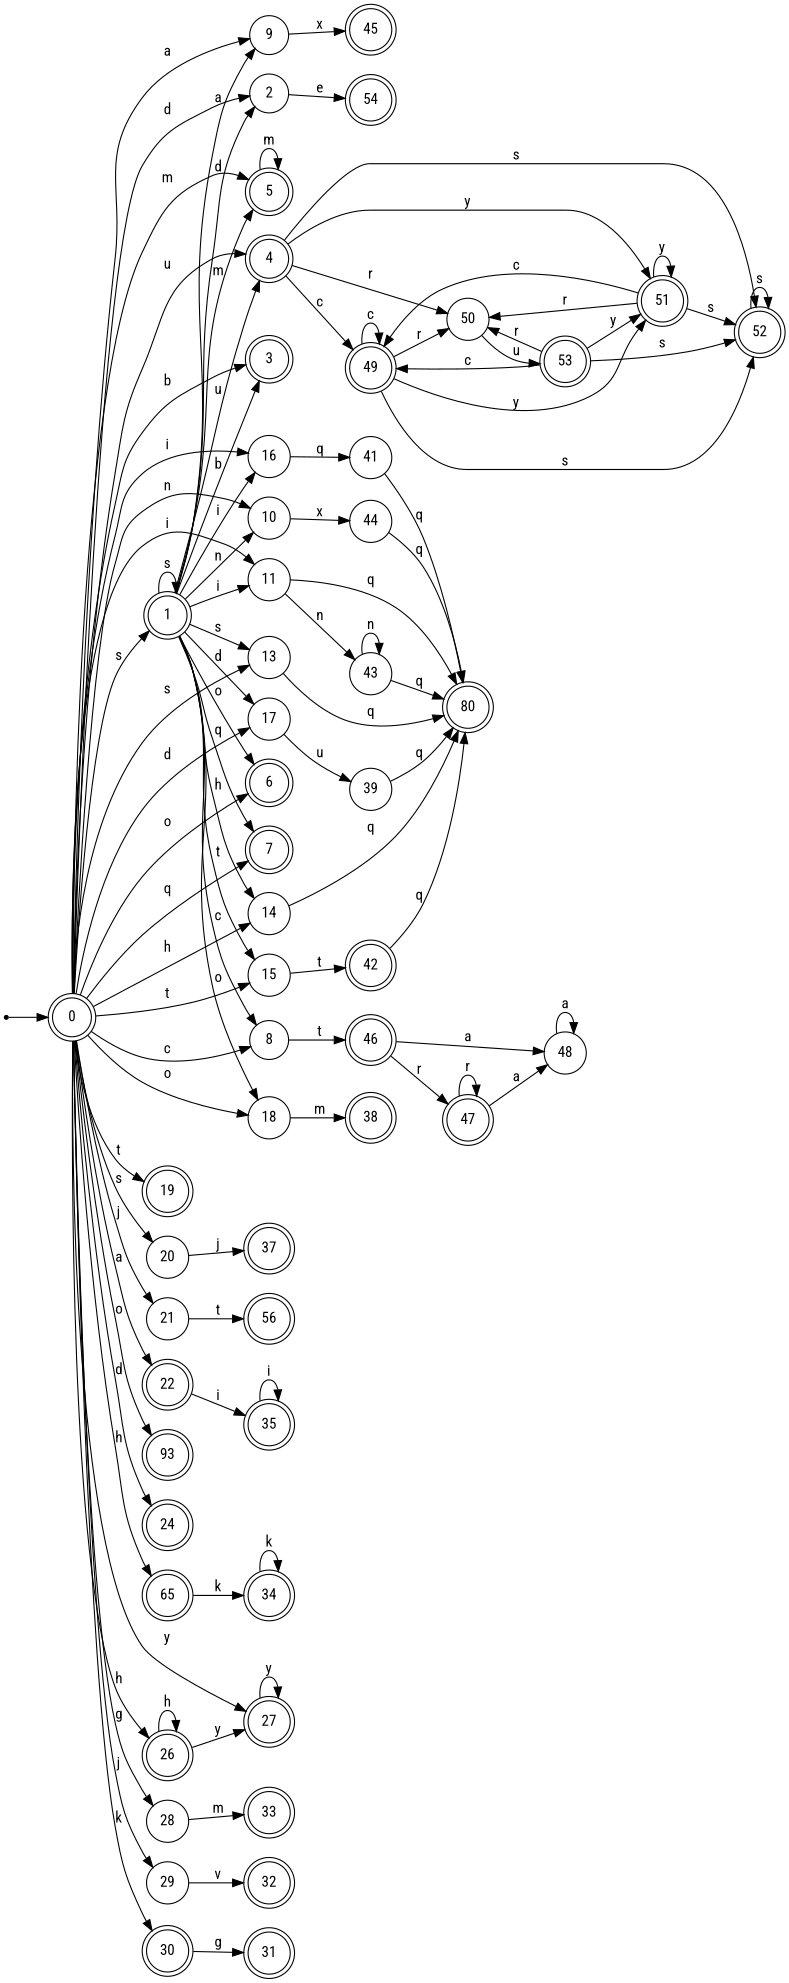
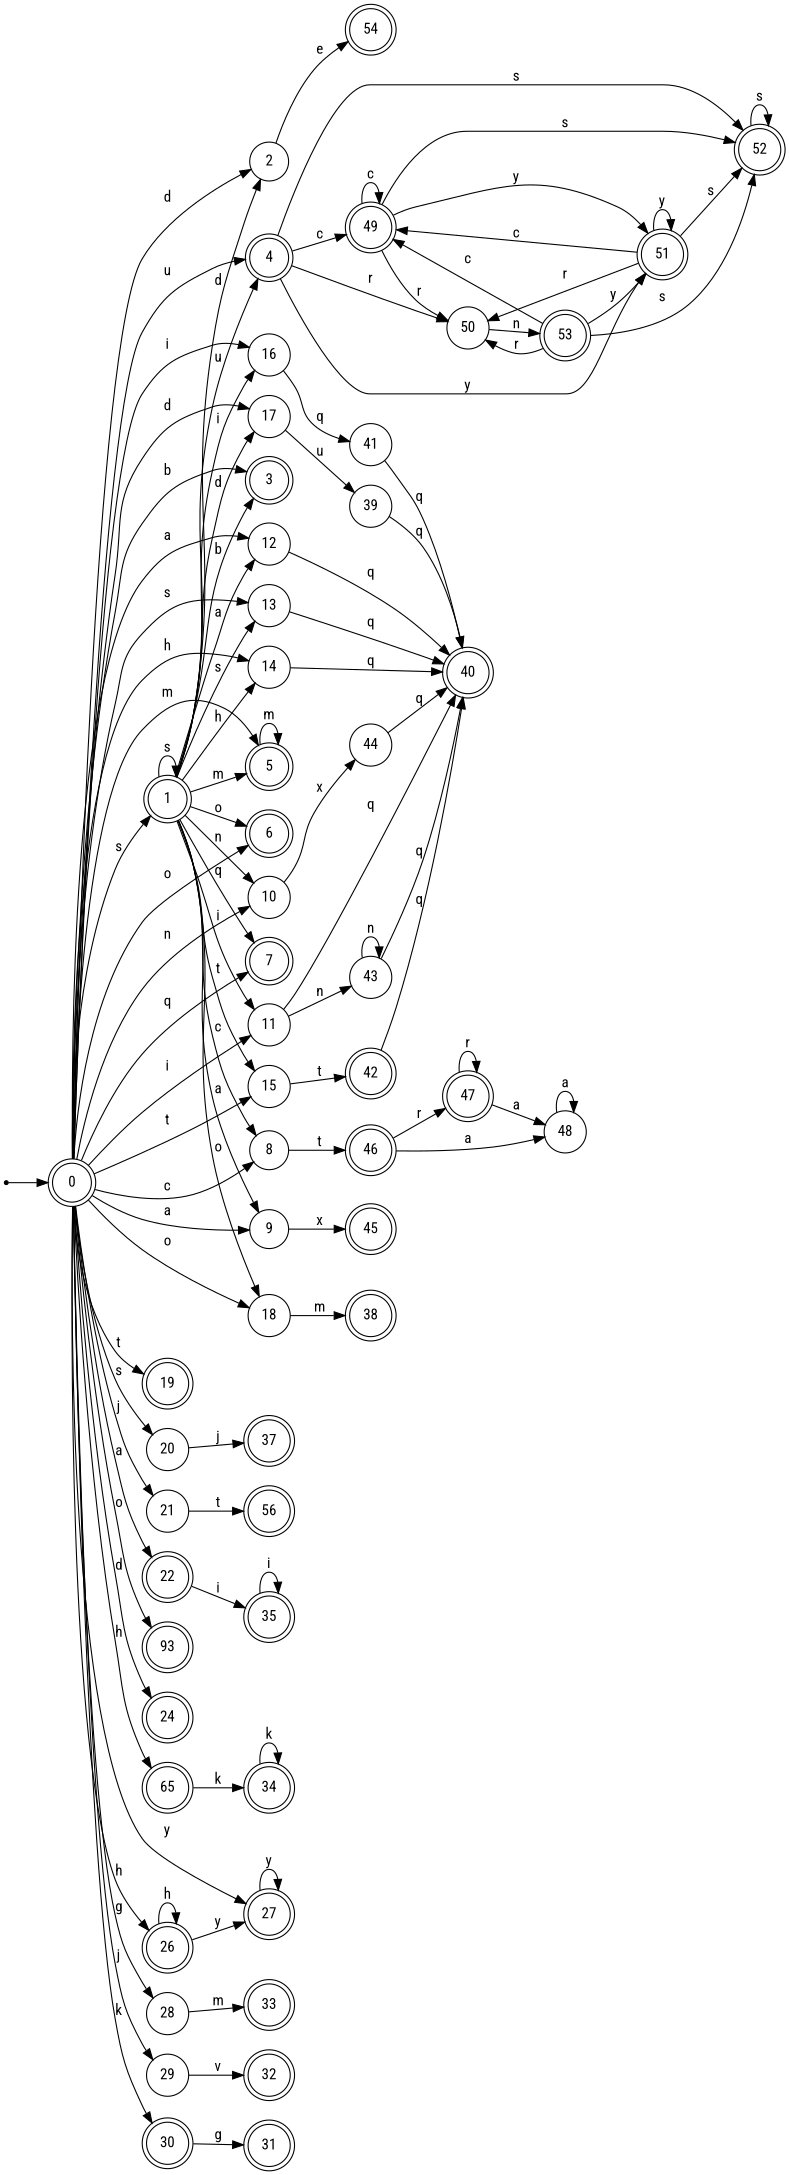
edge "50" -> "53": label "u" -> "n"
node "12": added
node "80": label "80" -> "40"
